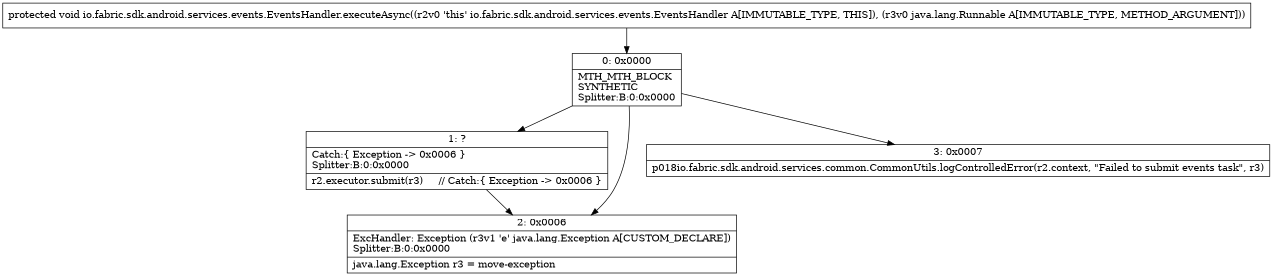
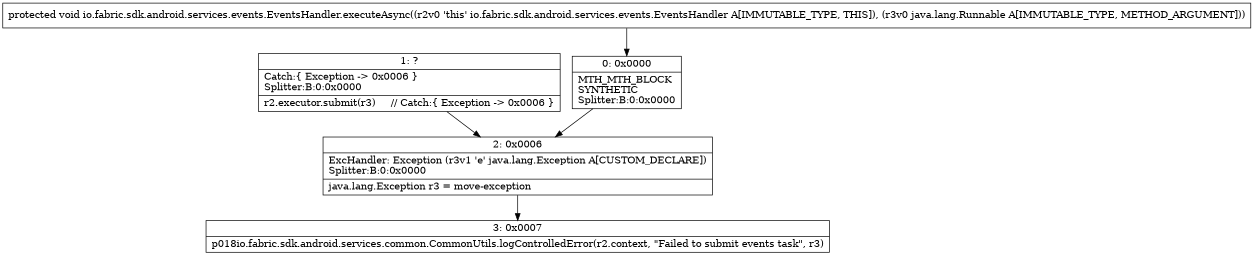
edge "0: 0x0000" -> "1: ?": removed
edge "0: 0x0000" -> "3: 0x0007": now "2: 0x0006" -> "3: 0x0007"
